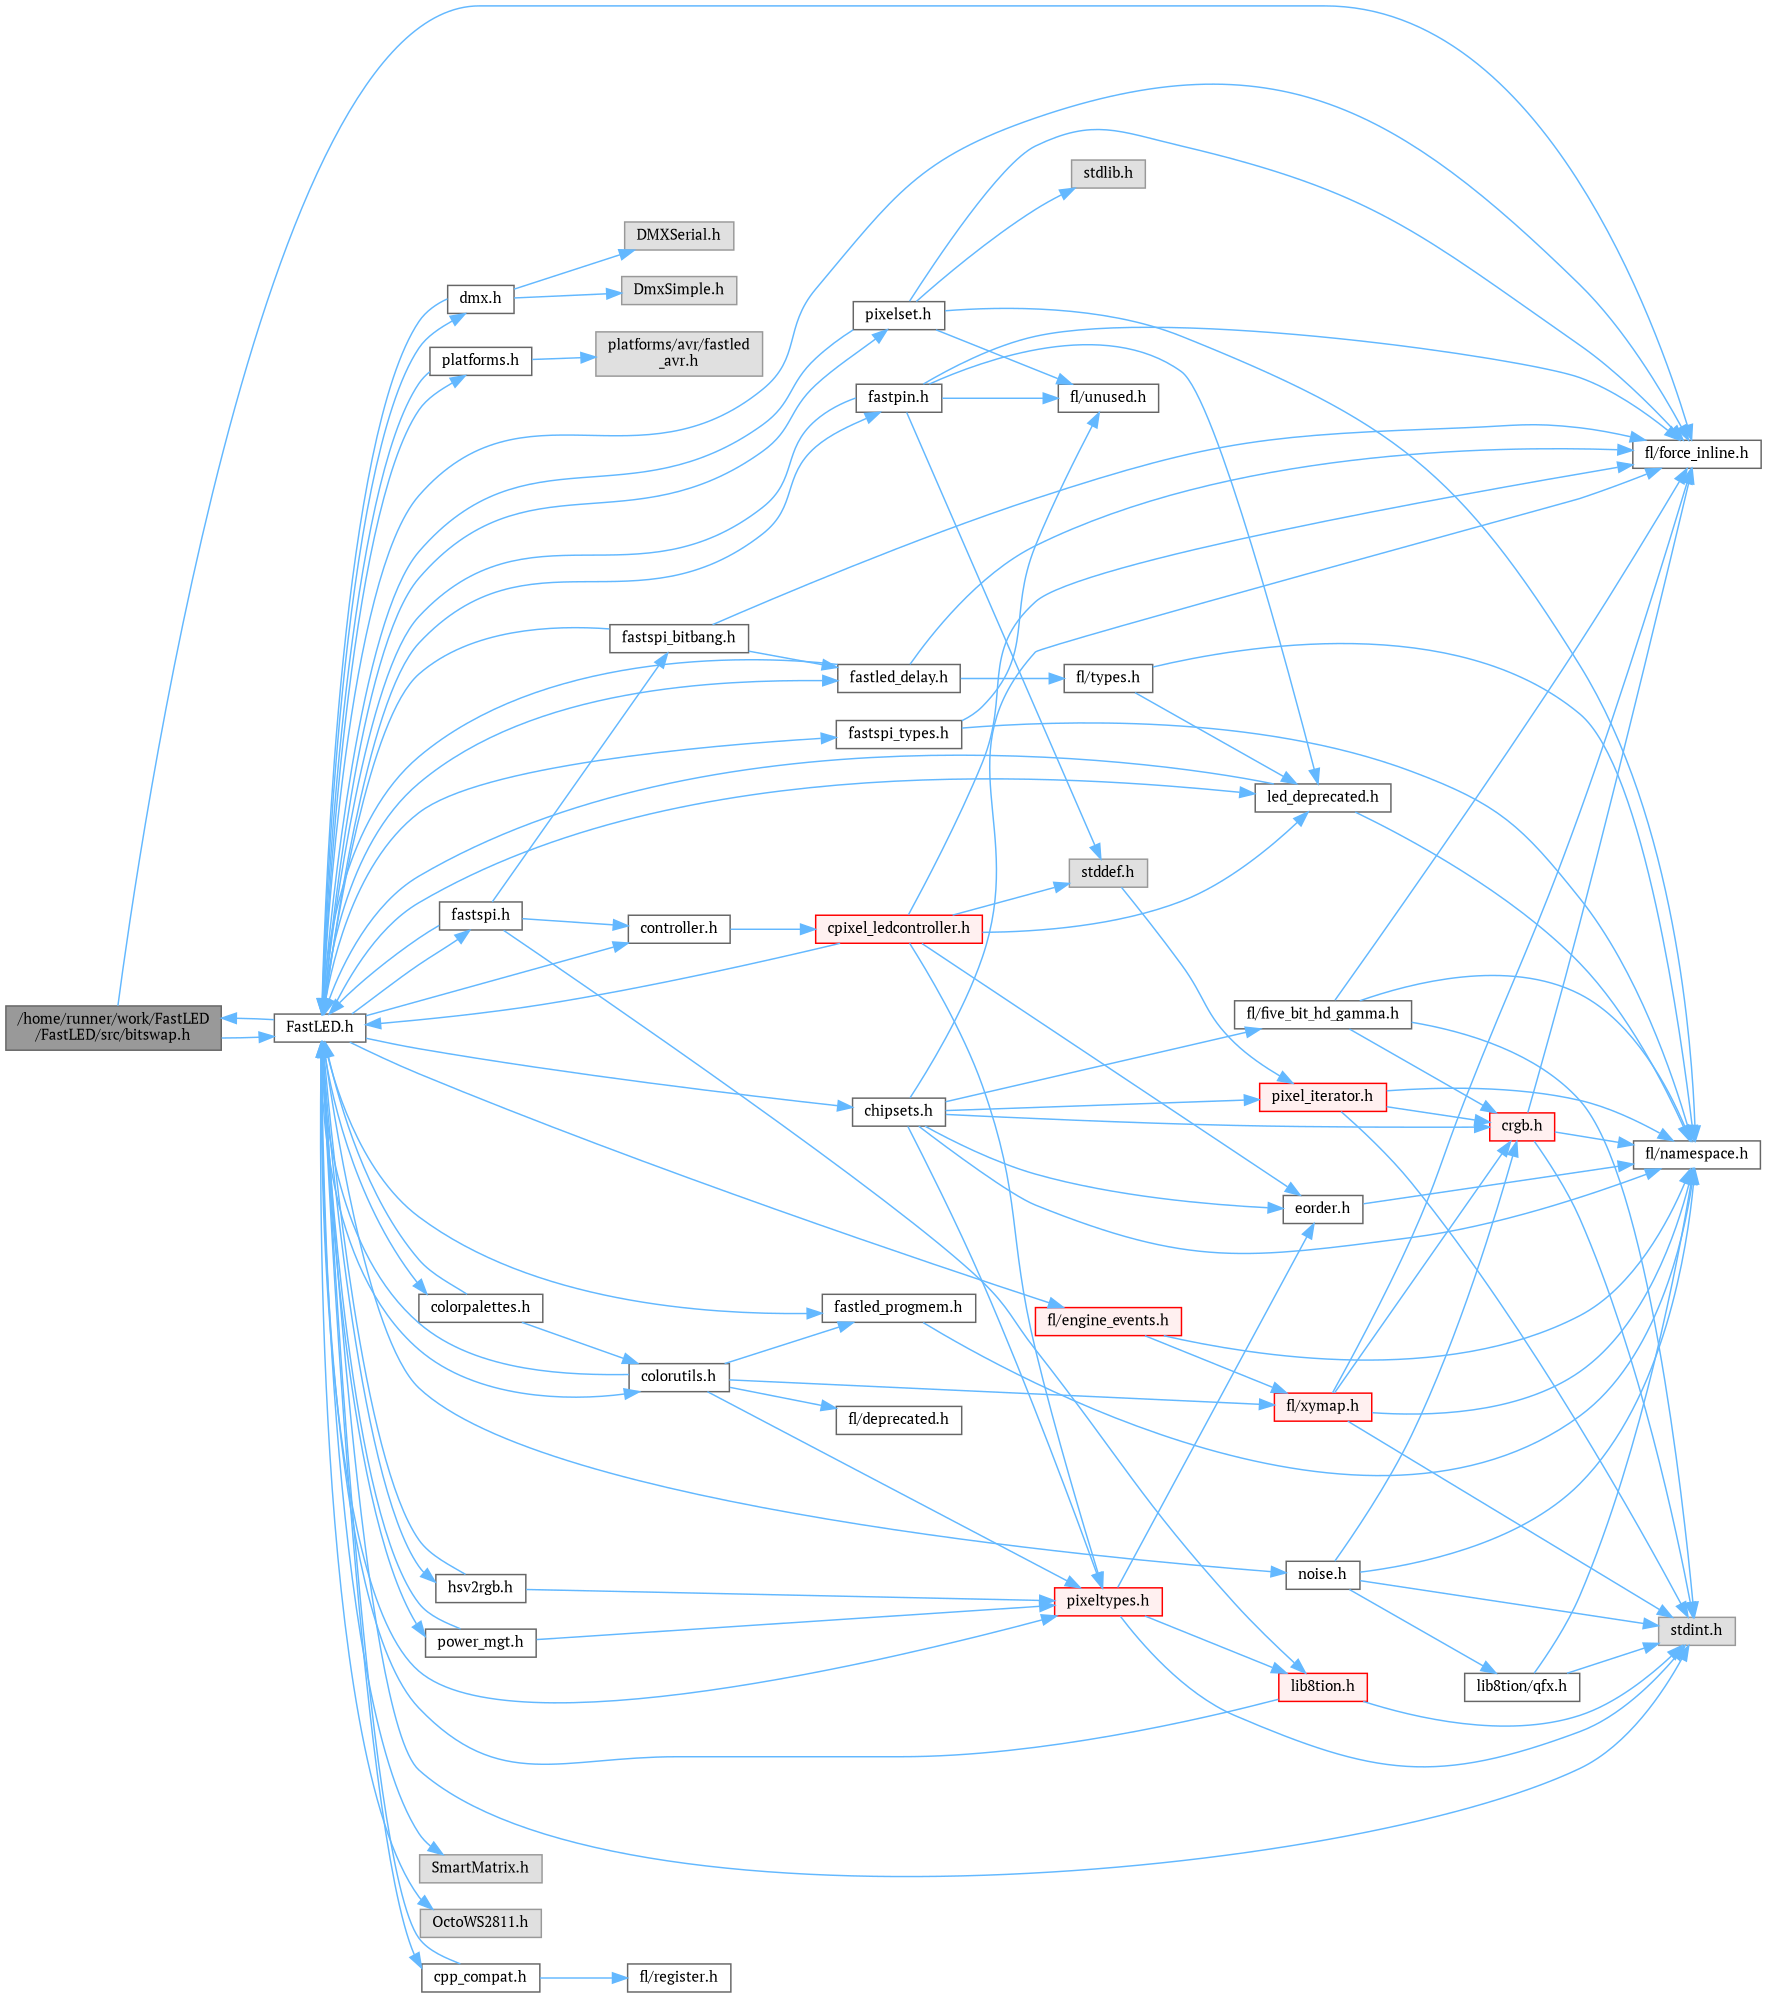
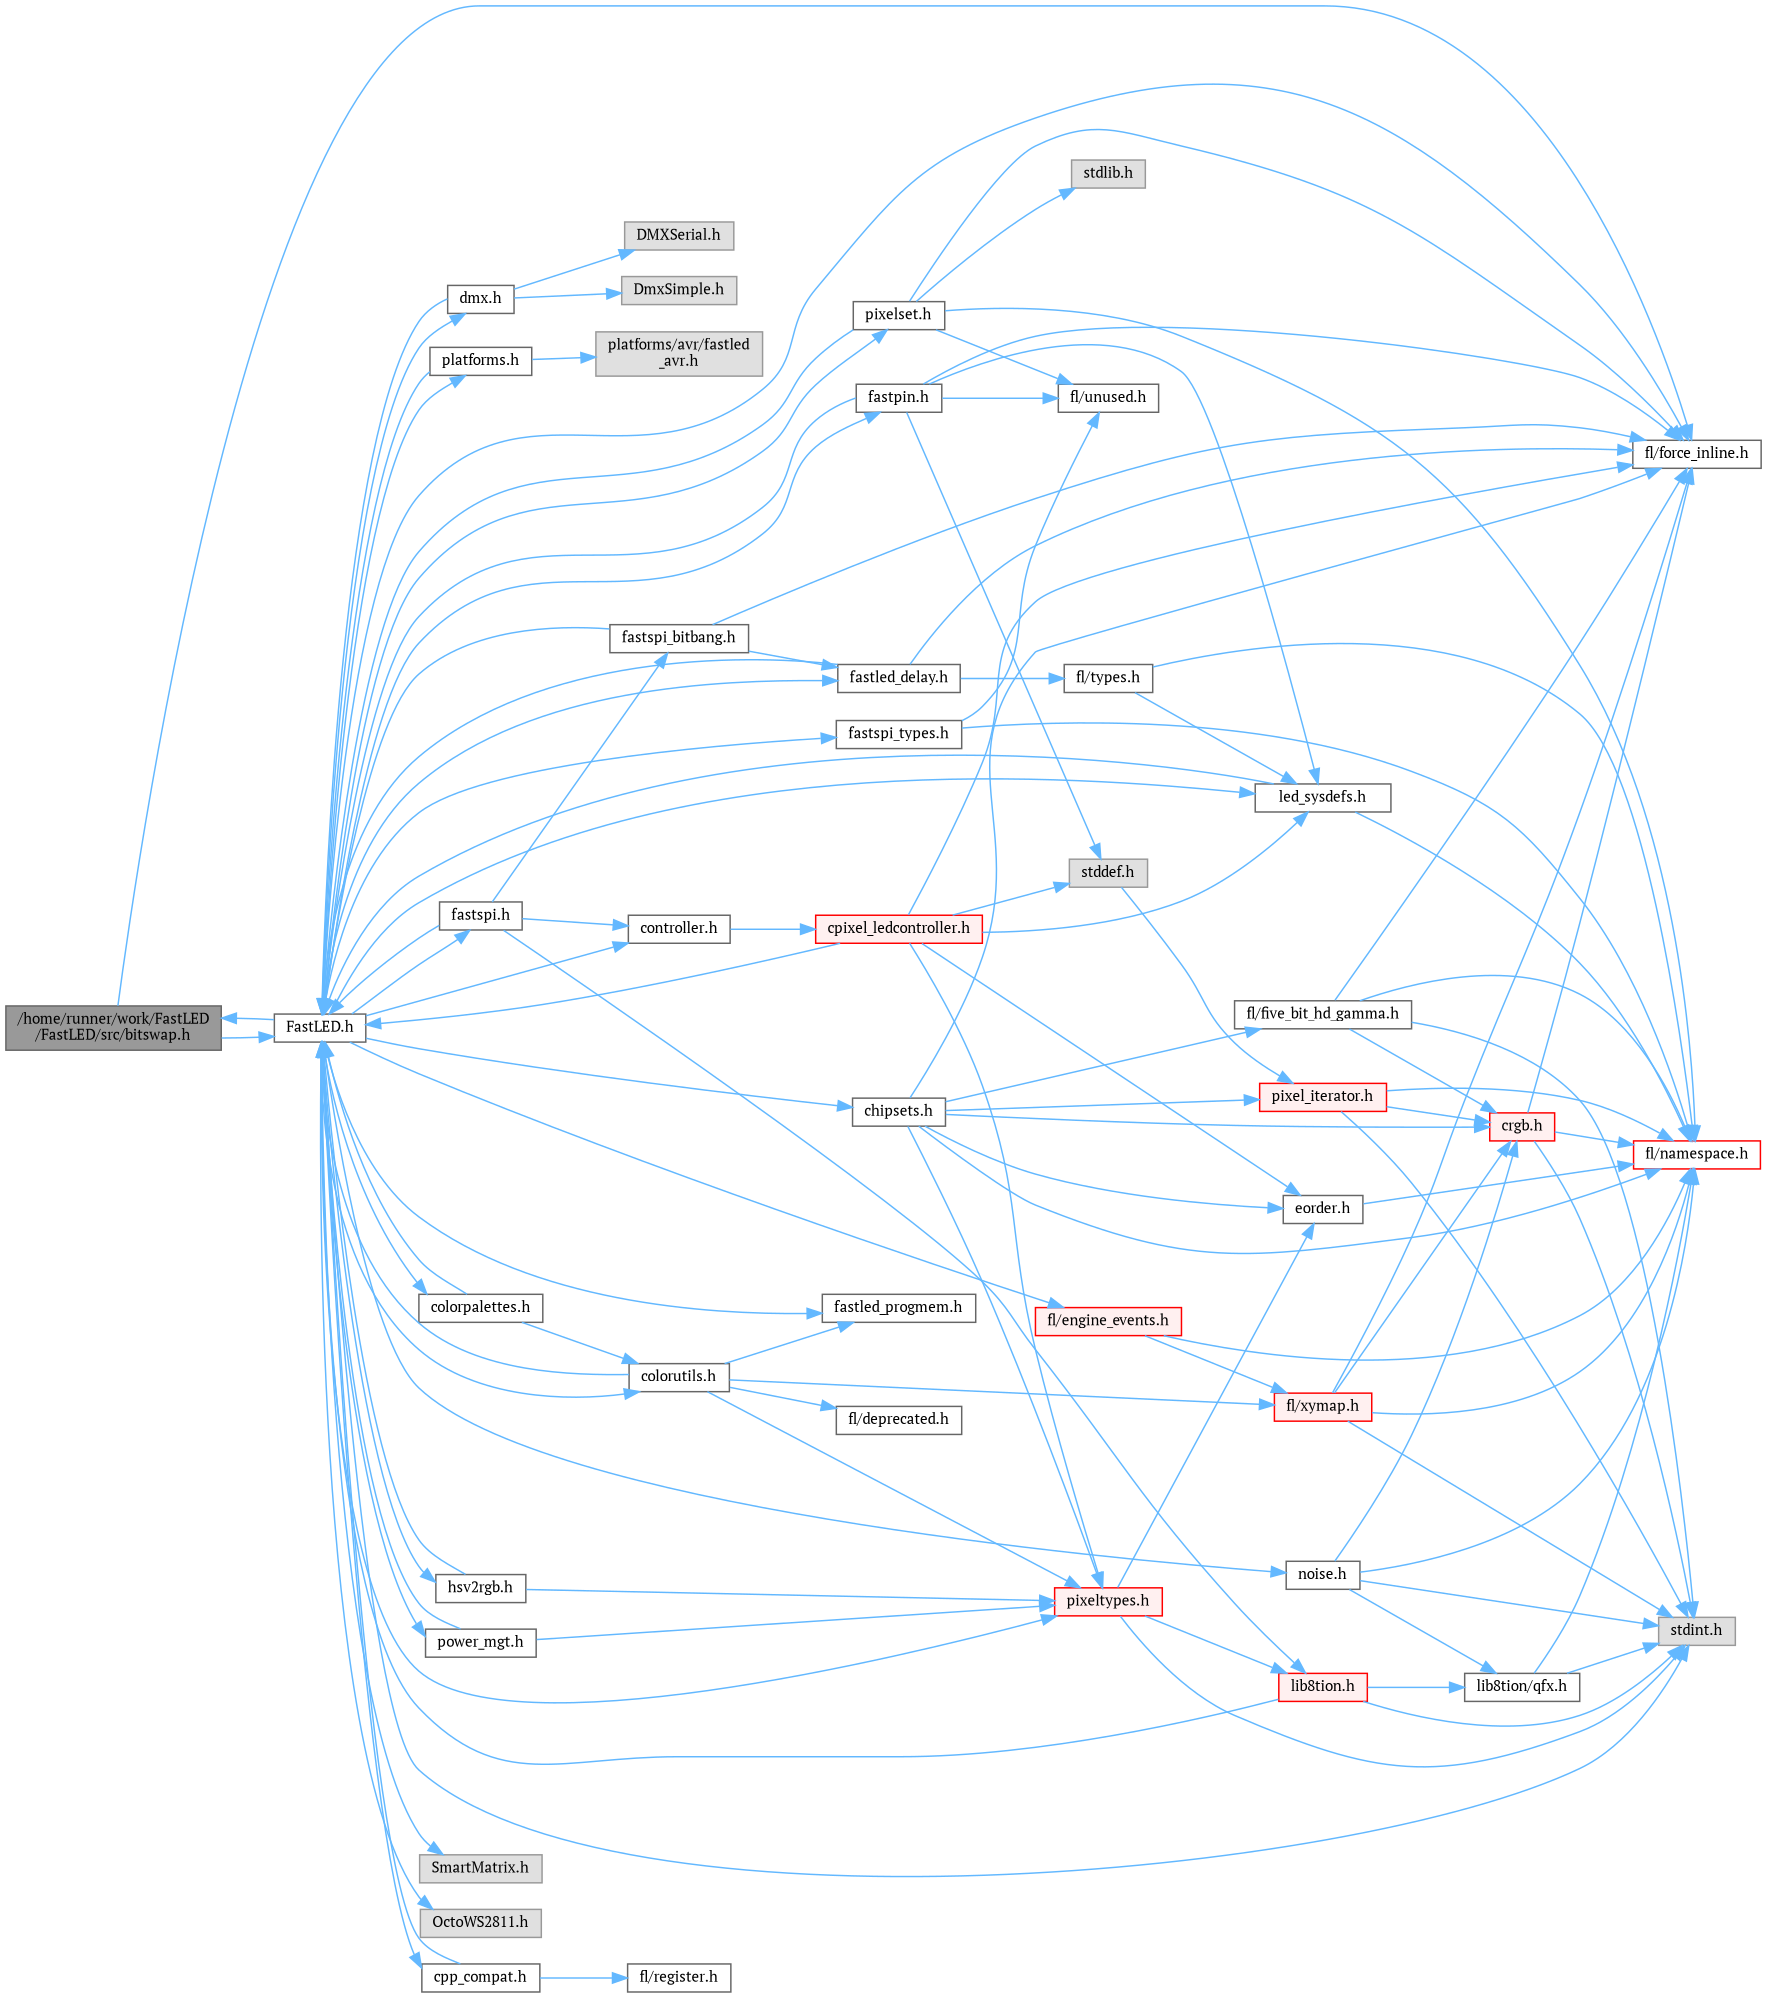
node "led_deprecated.h": label "led_deprecated.h" -> "led_sysdefs.h"
node "fl/namespace.h": color grey40 -> red
edge "fastled_progmem.h" -> "fl/namespace.h": removed
edge "lib8tion.h" -> "lib8tion/qfx.h": added
